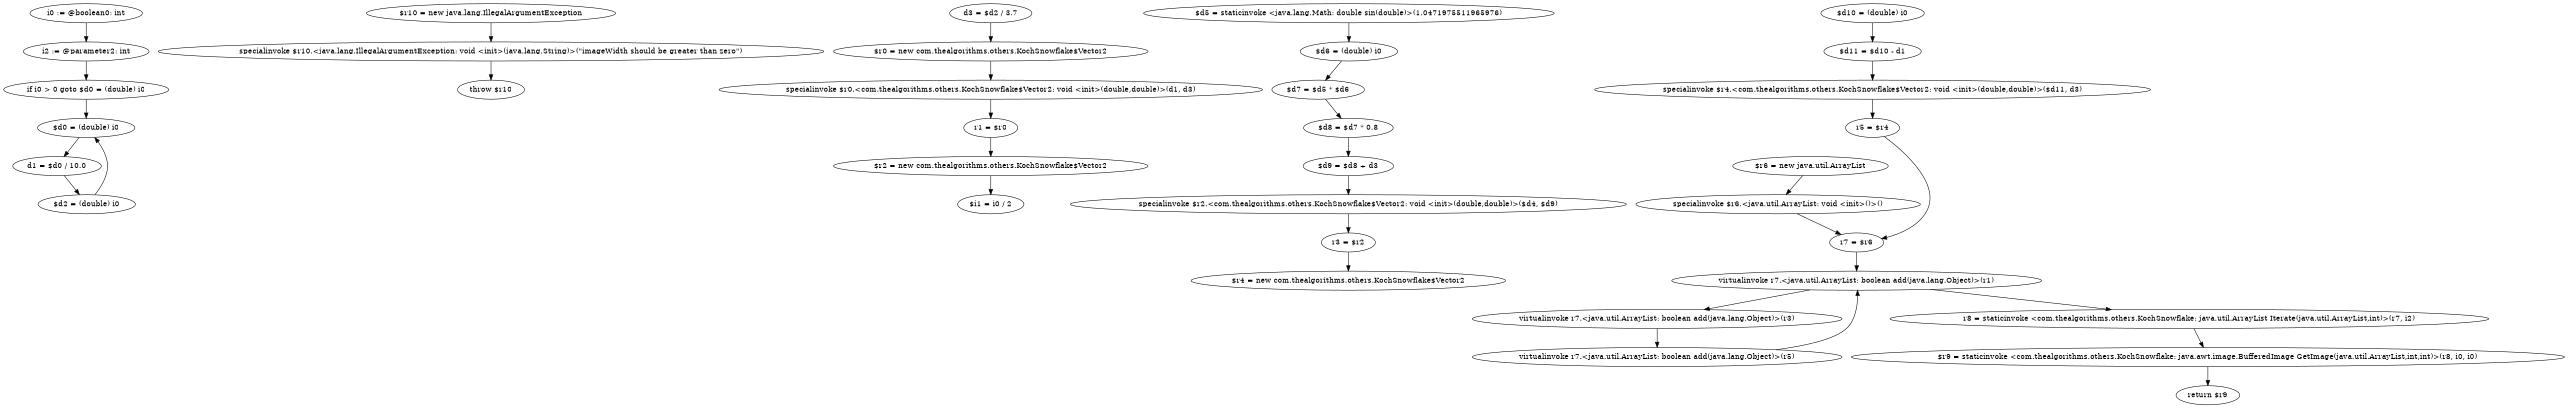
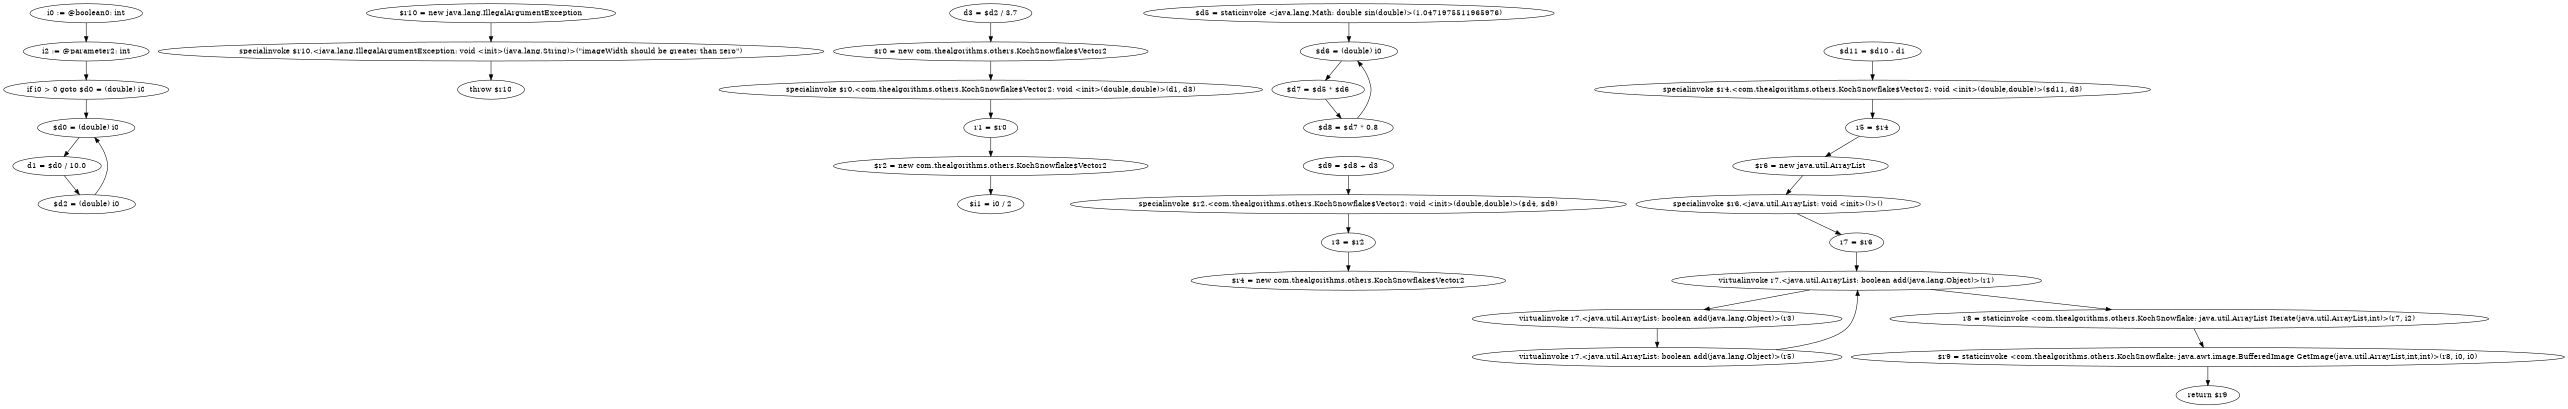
node "$d10 = (double) i0": removed
edge "$d8 = $d7 * 0.8" -> "$d9 = $d8 + d3": now "$d8 = $d7 * 0.8" -> "$d6 = (double) i0"
edge "r5 = $r4" -> "r7 = $r6": now "r5 = $r4" -> "$r6 = new java.util.ArrayList"
